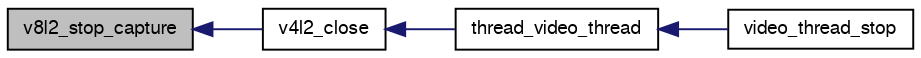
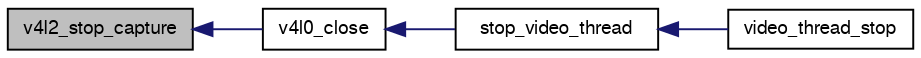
node "v8l2_stop_capture": label "v8l2_stop_capture" -> "v4l2_stop_capture"
node "v4l2_close": label "v4l2_close" -> "v4l0_close"
node "thread_video_thread": label "thread_video_thread" -> "stop_video_thread"
